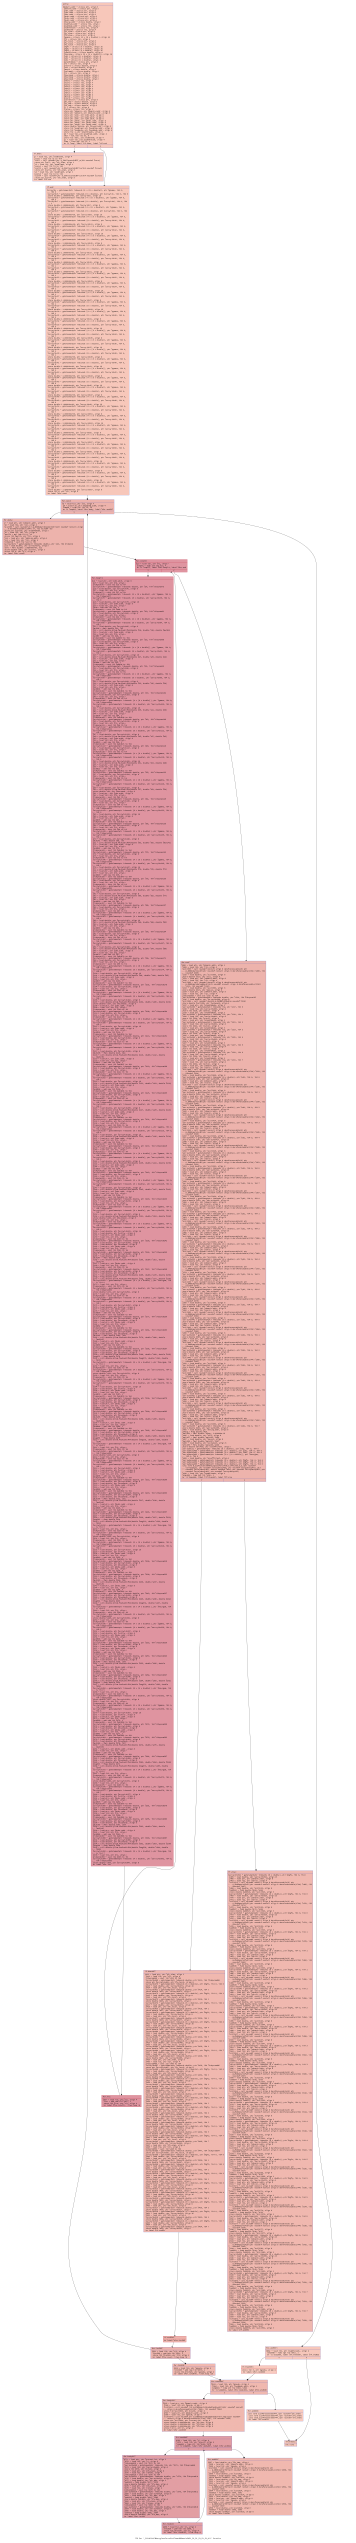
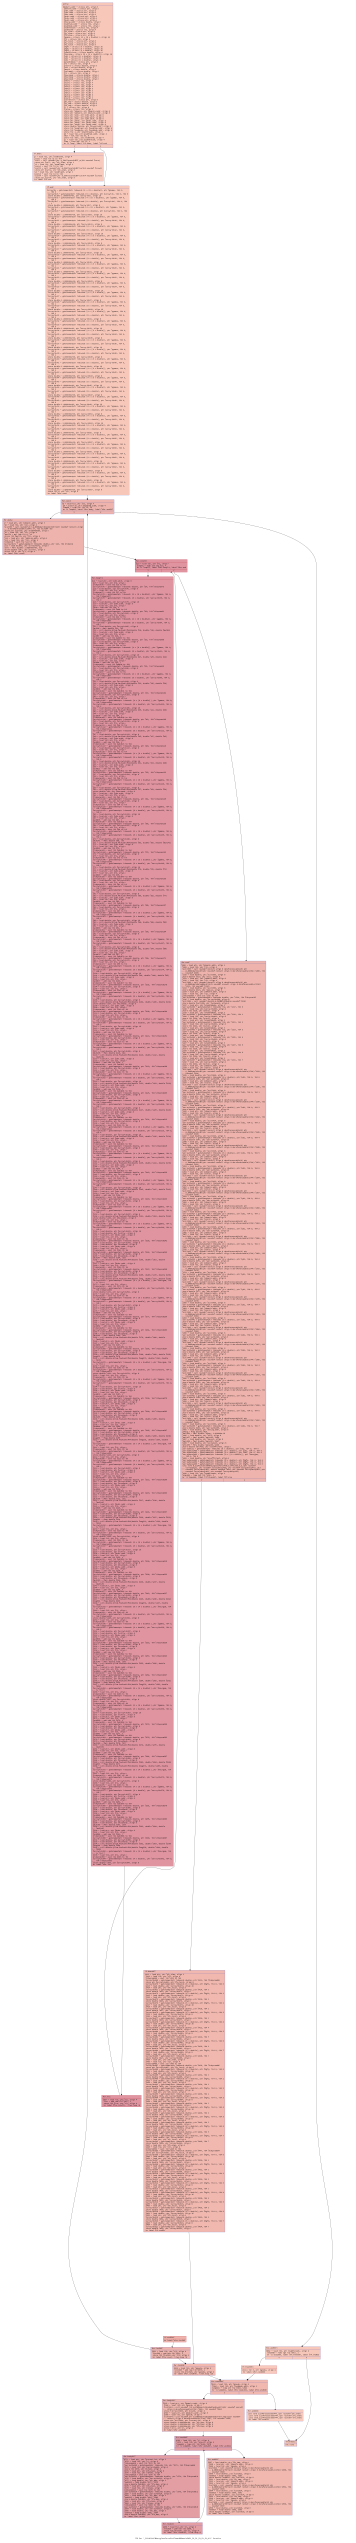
node "if.else:": removed
edge "if.then467:" -> "if.end594:": now "if.then467:" -> "for.inc628:"
